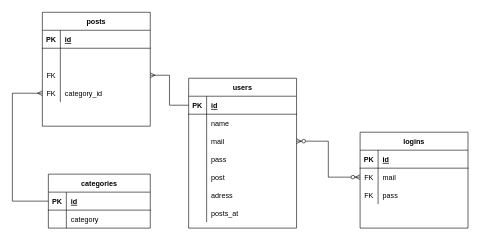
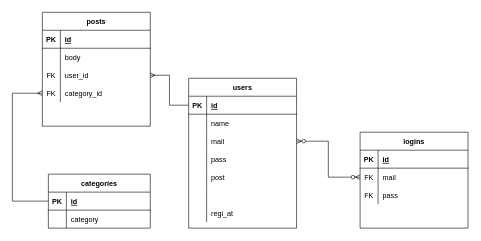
node "body": added
node "user_id": added
node "adress": removed
node "posts_at": label "posts_at" -> "regi_at"
